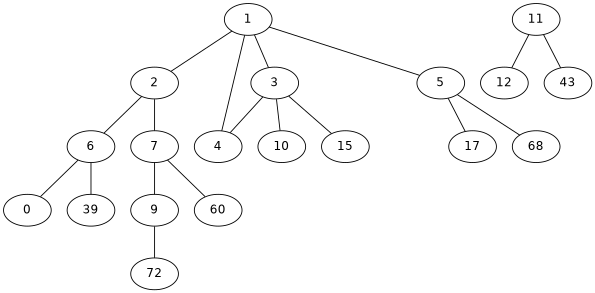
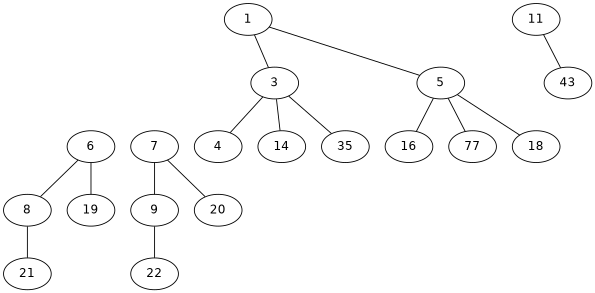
node "2": removed
edge "1" -- "4": removed
node "12": removed
node "10": label "10" -> "14"
node "15": label "15" -> "35"
node "16": added
node "17": label "17" -> "77"
node "68": label "68" -> "18"
node "0": label "0" -> "8"
node "39": label "39" -> "19"
node "60": label "60" -> "20"
node "21": added
node "72": label "72" -> "22"
